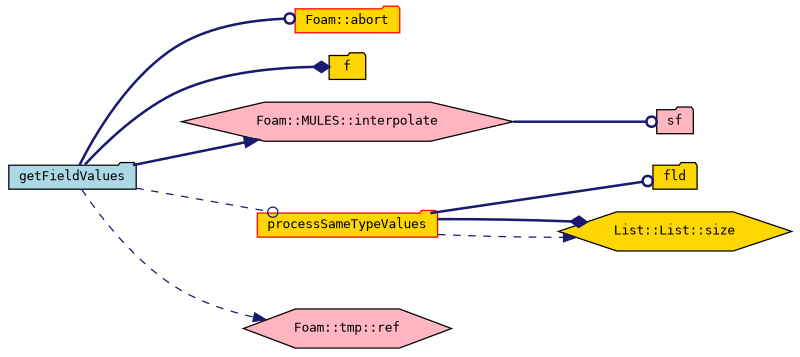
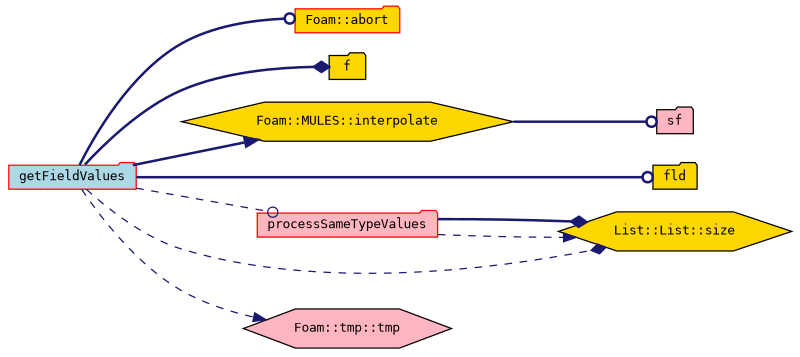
node "Foam::MULES::interpolate": fillcolor lightpink -> gold
node "getFieldValues": color black -> red
edge "processSameTypeValues" -> "fld": now "getFieldValues" -> "fld"
node "processSameTypeValues": fillcolor gold -> lightpink
edge "getFieldValues" -> "List::List::size": added
node "Foam::tmp::ref": label "Foam::tmp::ref" -> "Foam::tmp::tmp"
